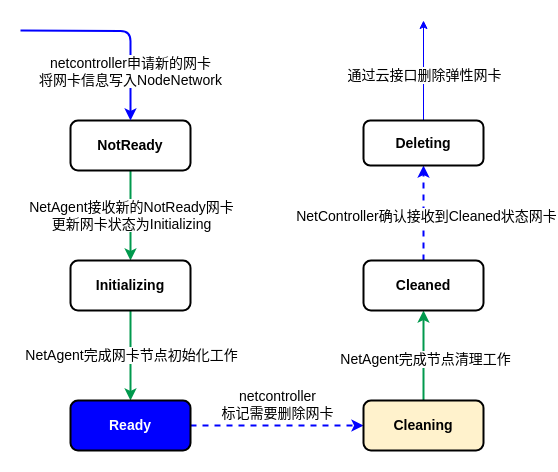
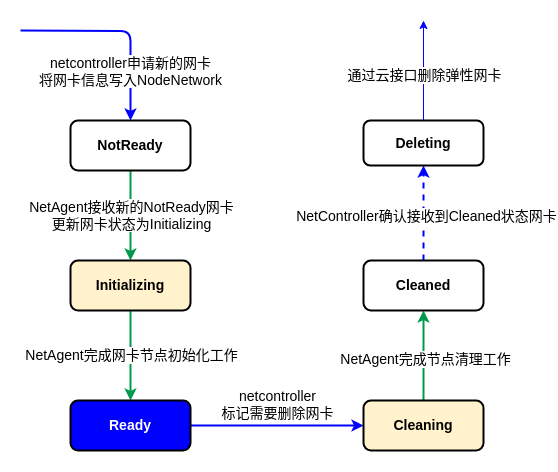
node "Initializing": fillcolor #ffffff -> #fff2cc
edge "Ready" -> "Cleaning": style dashed -> solid
